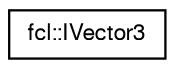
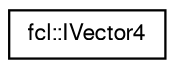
node "fcl::IVector3": label "fcl::IVector3" -> "fcl::IVector4"
